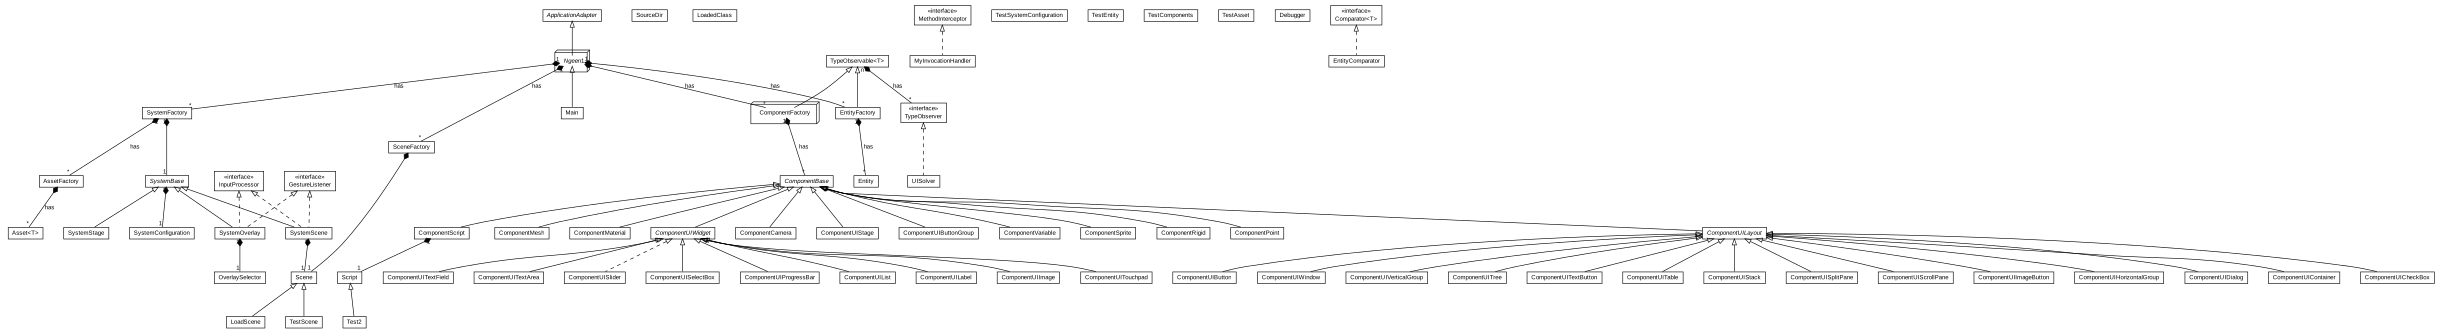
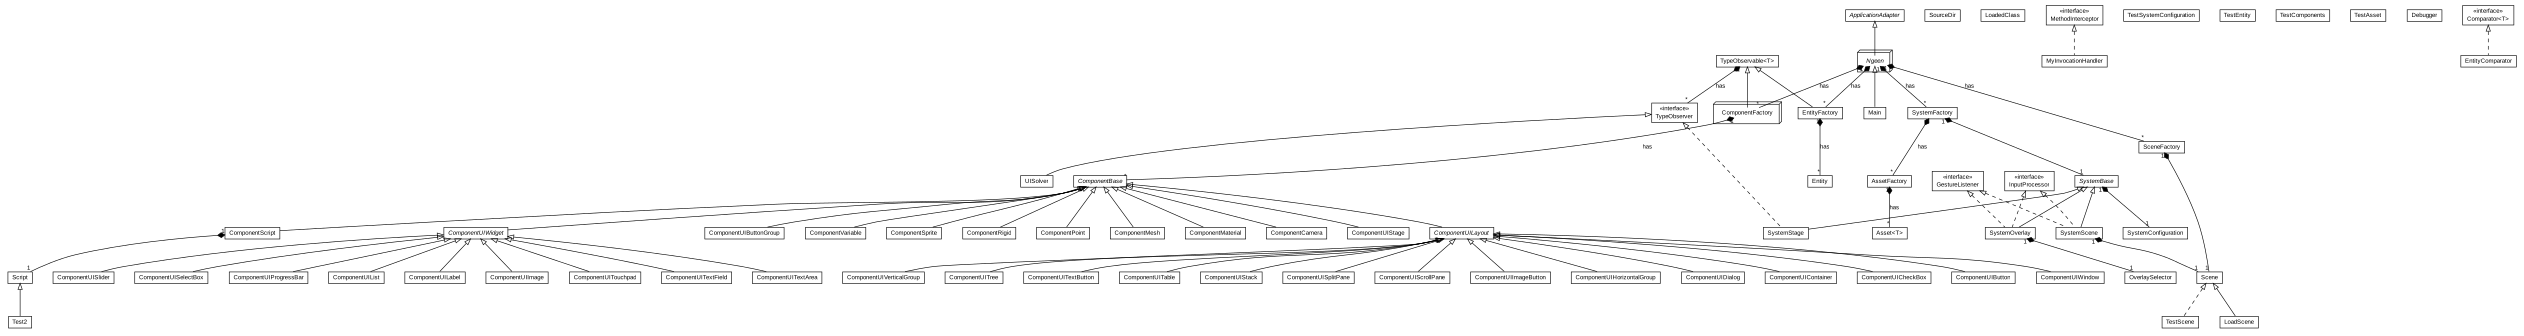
edge "UISolver" -> "TypeObserver": style dashed -> solid
edge "SystemStage" -> "TypeObserver": added
edge "ComponentUISlider" -> "ComponentUIWidget": style dashed -> solid
edge "TestScene" -> "Scene": style solid -> dashed
